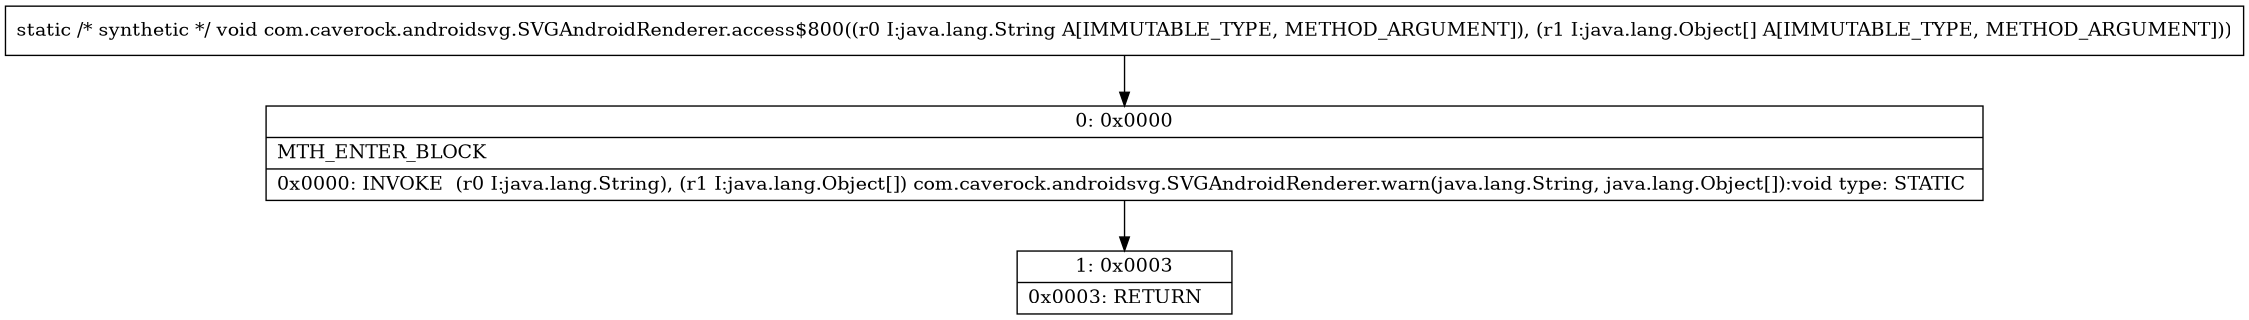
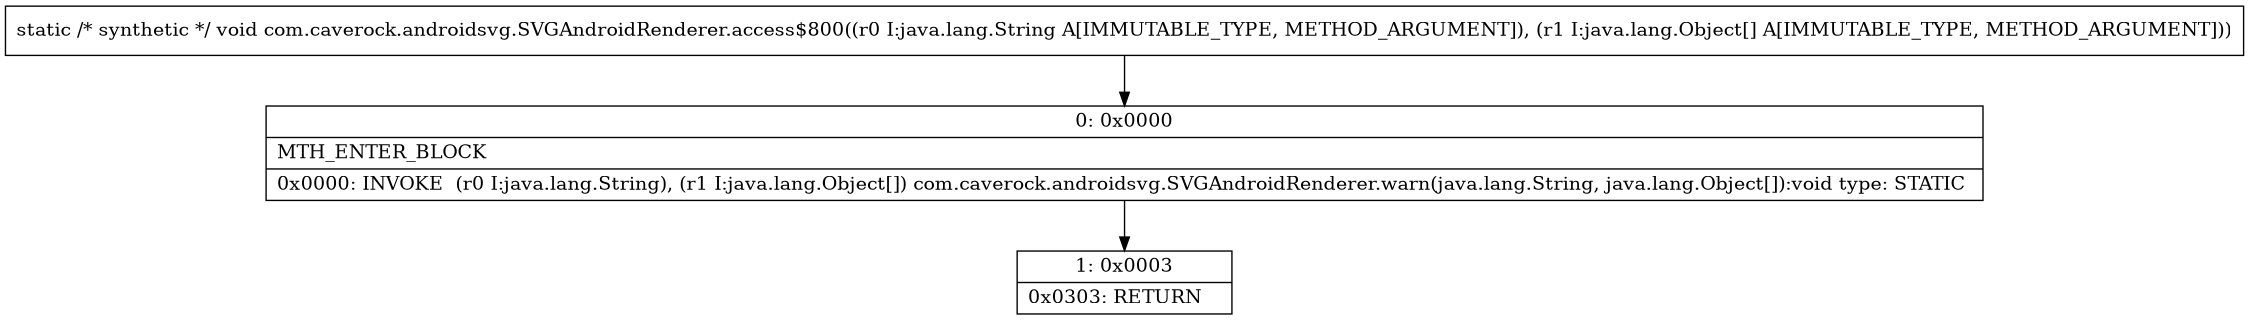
node "1: 0x0003": text "0x0003: RETURN" -> "0x0303: RETURN"
